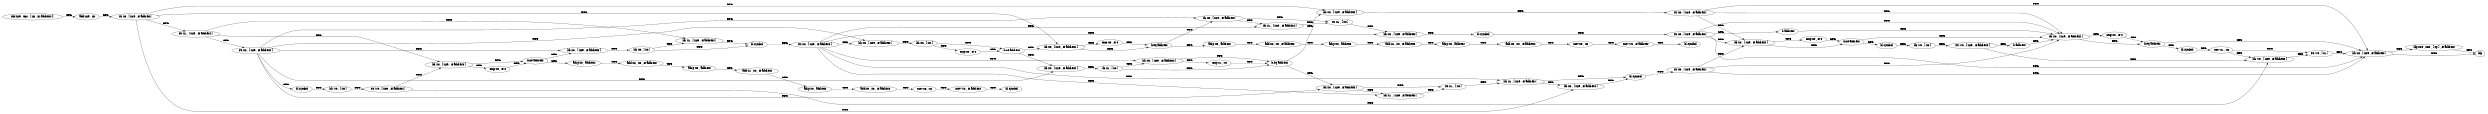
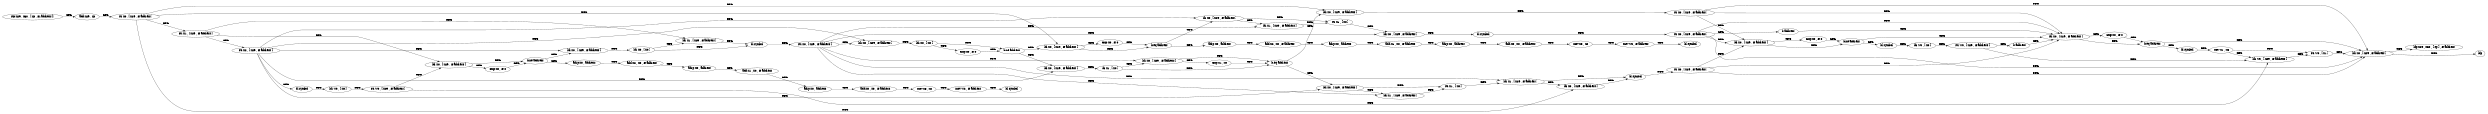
edge "ldp x29 , x30 , [ sp ] , # address" -> "ldp": removed, label "CFG"
